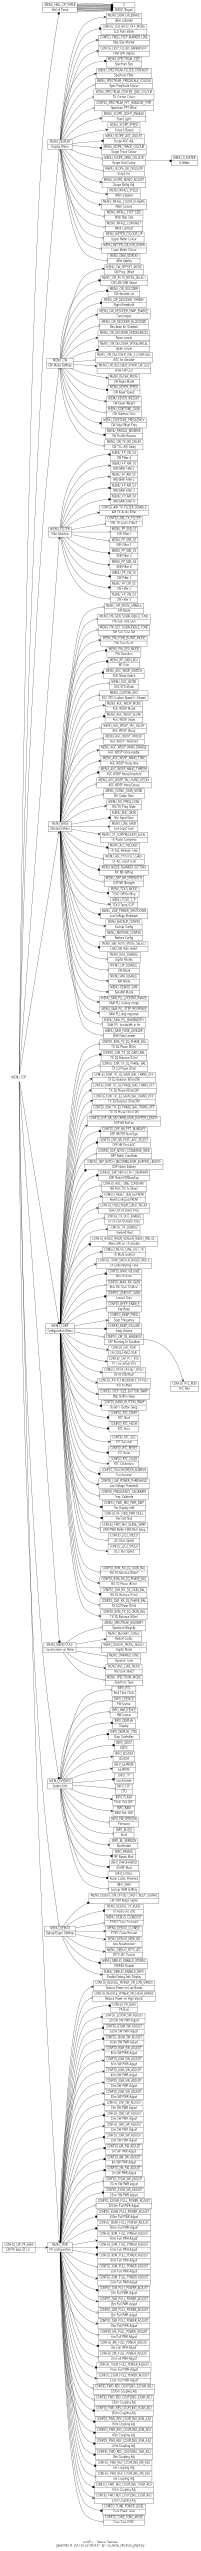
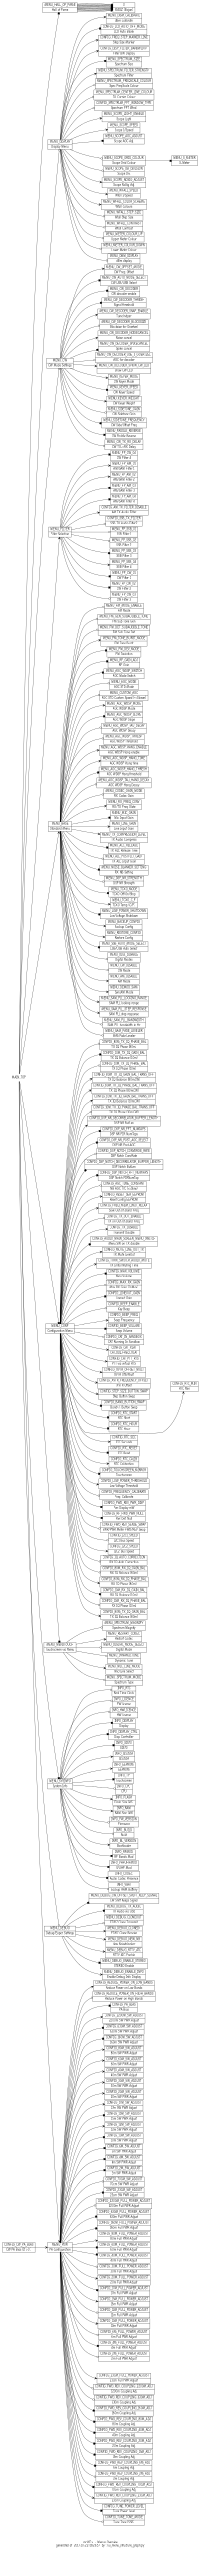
node "MENU_SCOPE_LIGHT_ENABLE": text "Band Light" -> "Scope Light"
node "MENU_SCOPE_TRACE_COLOUR": removed
node "MENU_CW_DECODER": text "CW decoder via" -> "CW decoder enable"
node "MENU_TOP": label "MENU_TOP" -> "MAIN_TOP"
node "CONFIG_TX_DISABLE": text "Transmit Real" -> "Transmit Disable"
edge "CONFIG_CAT_IN_SANDBOX" -> "CONFIG_RTC_MIN": now "MENU_CONF" -> "CONFIG_RTC_MIN"
node "CONFIG_IQ_AUTO_CORRECTION": added
node "CONFIG_70CM_FULL_POWER_ADJUST": removed
